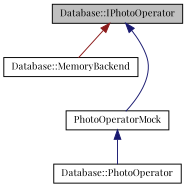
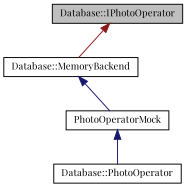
edge "PhotoOperatorMock" -> "Database::IPhotoOperator": now "PhotoOperatorMock" -> "Database::MemoryBackend"
